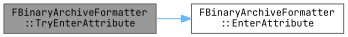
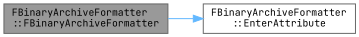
node "FBinaryArchiveFormatter ::TryEnterAttribute": label "FBinaryArchiveFormatter ::TryEnterAttribute" -> "FBinaryArchiveFormatter ::FBinaryArchiveFormatter"
